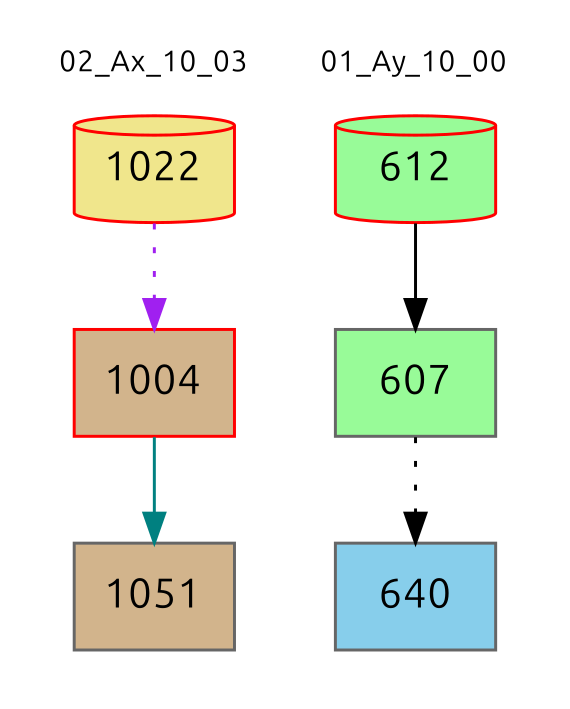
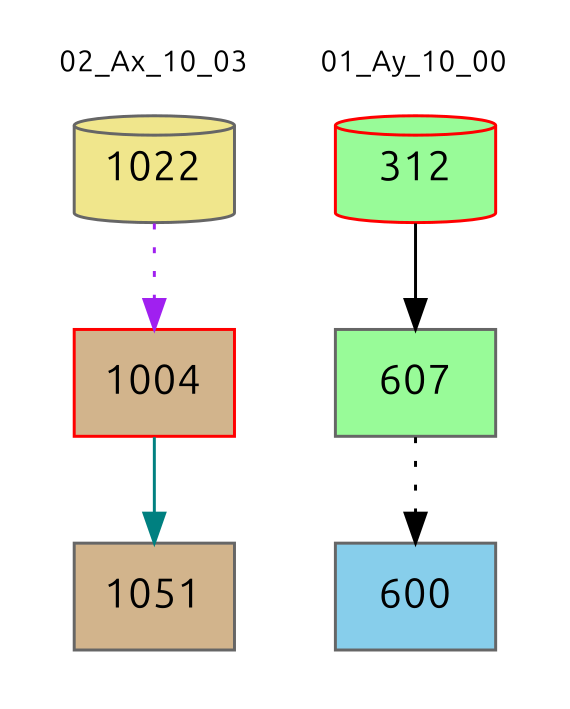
node "1022": color red -> gray40
node "612": label "612" -> "312"
node "640": label "640" -> "600"
